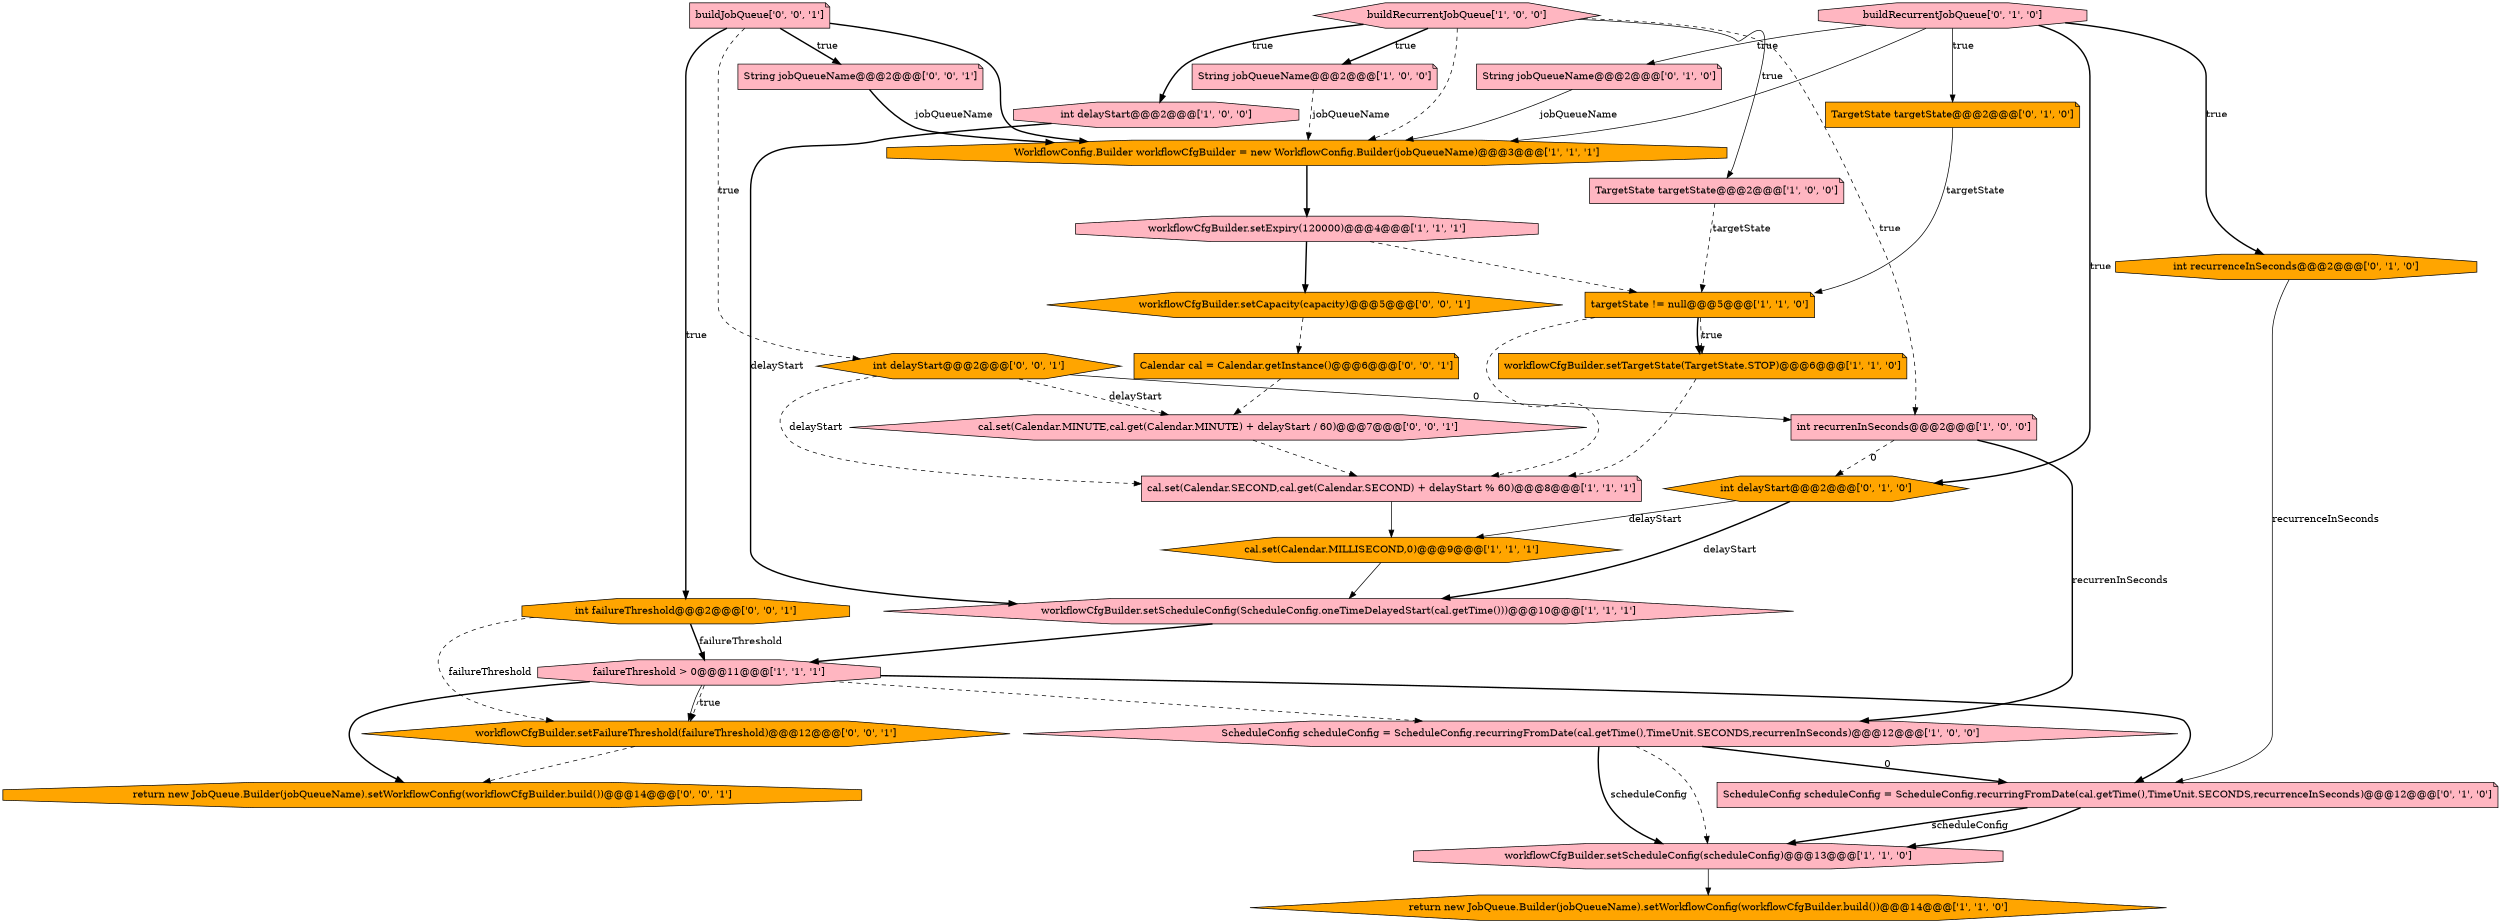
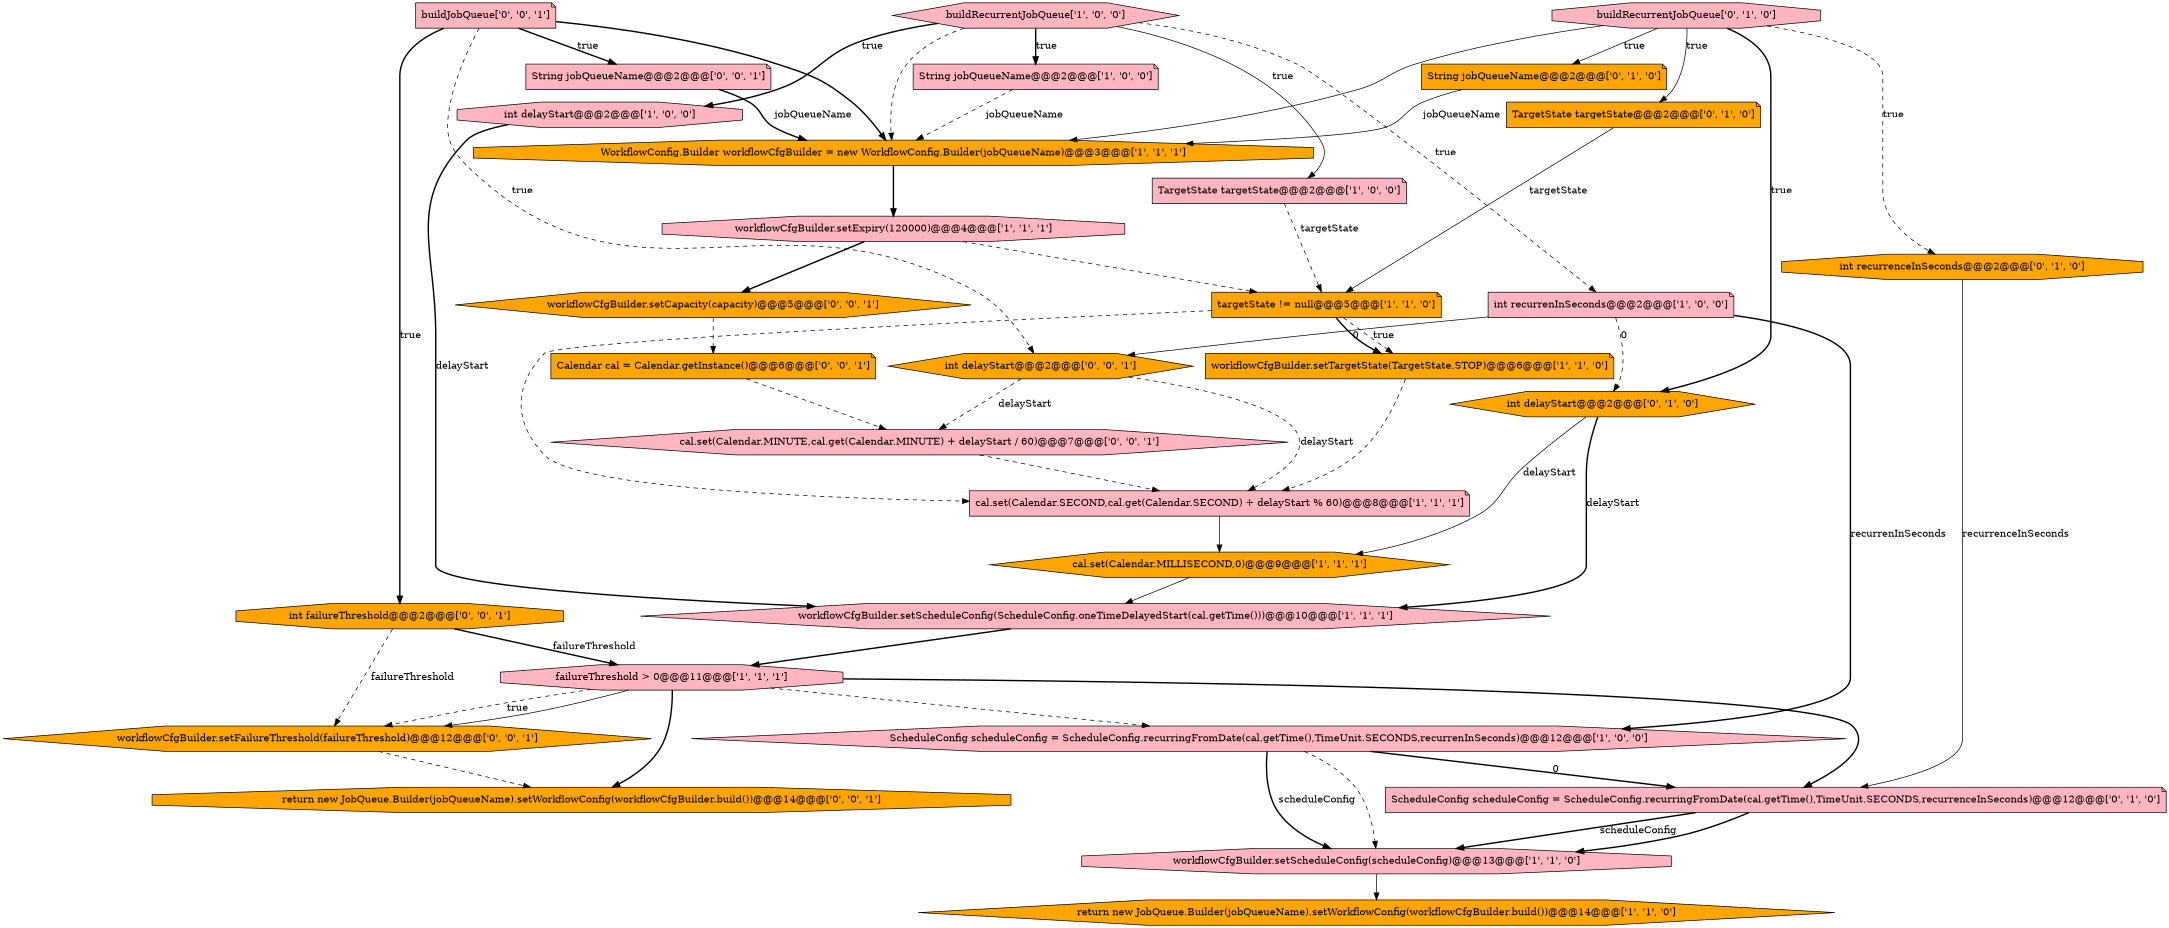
node "String jobQueueName@@@2@@@['0', '1', '0']": fillcolor lightpink -> orange
edge "buildRecurrentJobQueue['0', '1', '0']" -> "int recurrenceInSeconds@@@2@@@['0', '1', '0']": style bold -> dashed
edge "int delayStart@@@2@@@['0', '0', '1']" -> "int recurrenInSeconds@@@2@@@['1', '0', '0']": reversed
